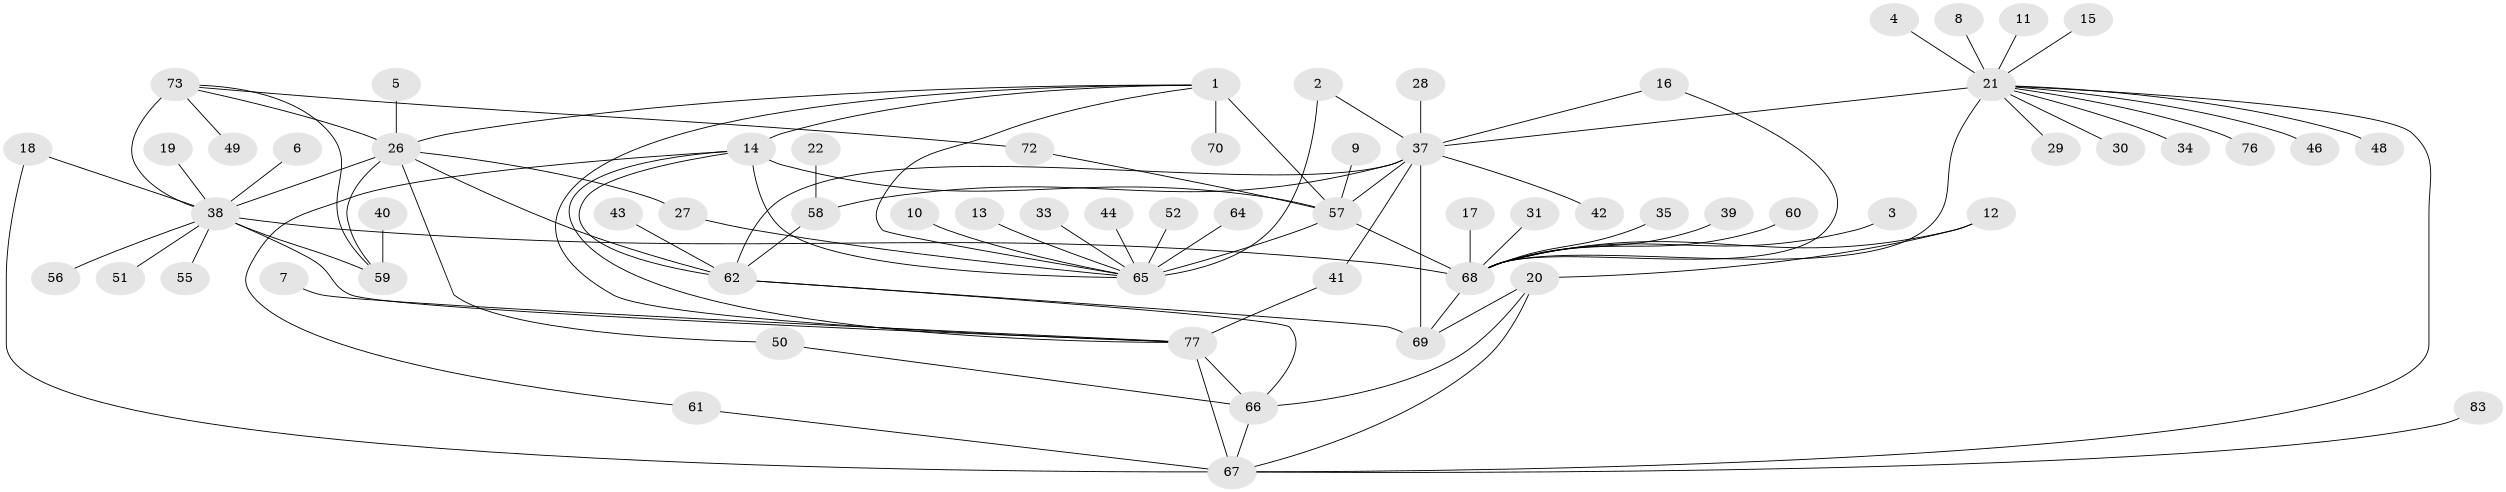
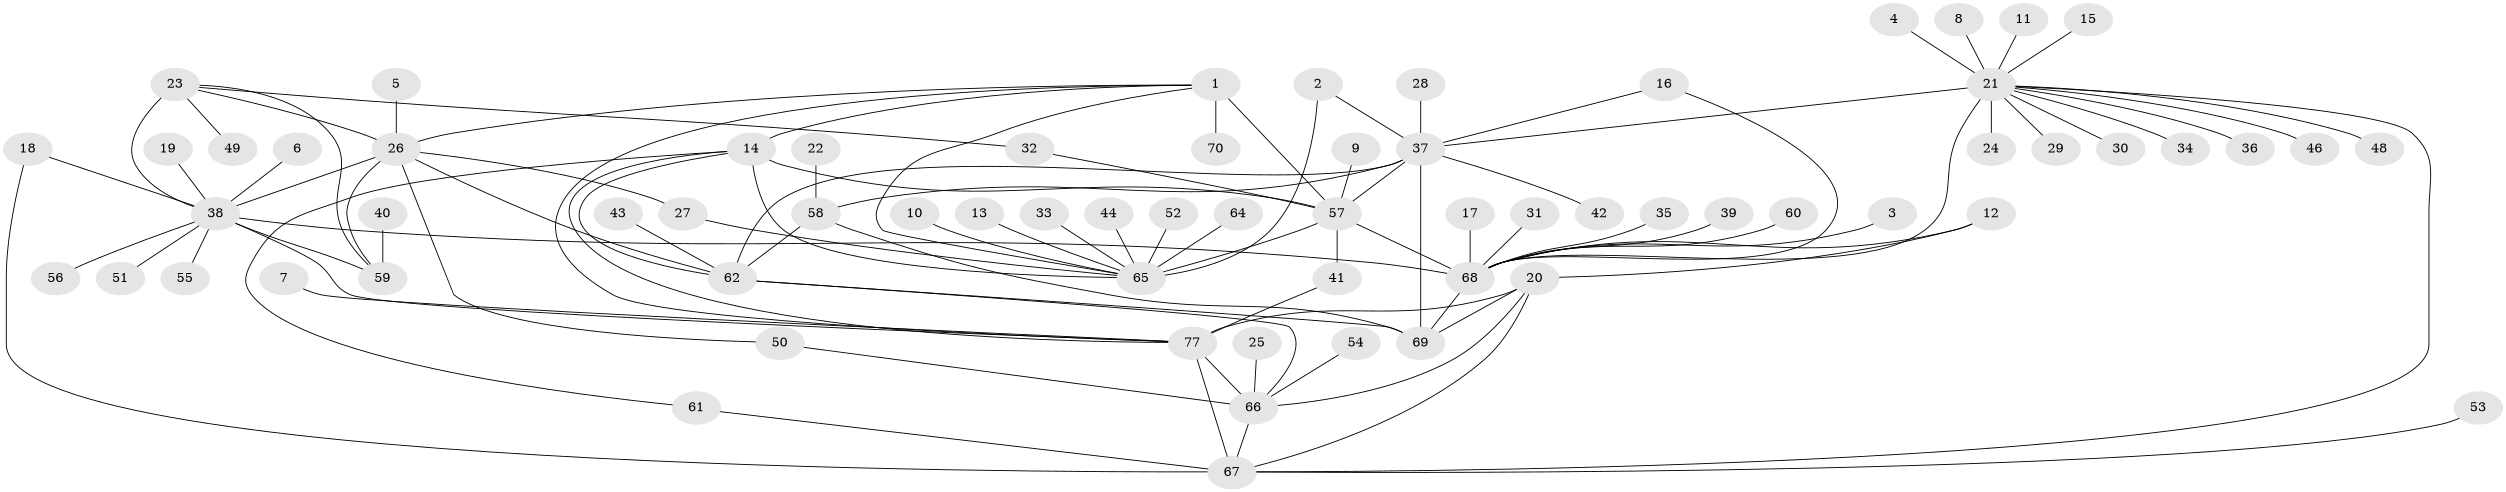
node "73": label "73" -> "23"
node "72": label "72" -> "32"
node "24": added
node "76": label "76" -> "36"
edge "37" -- "41": now "57" -- "41"
edge "58" -- "69": added
edge "20" -- "77": added
node "25": added
node "54": added
node "83": label "83" -> "53"
